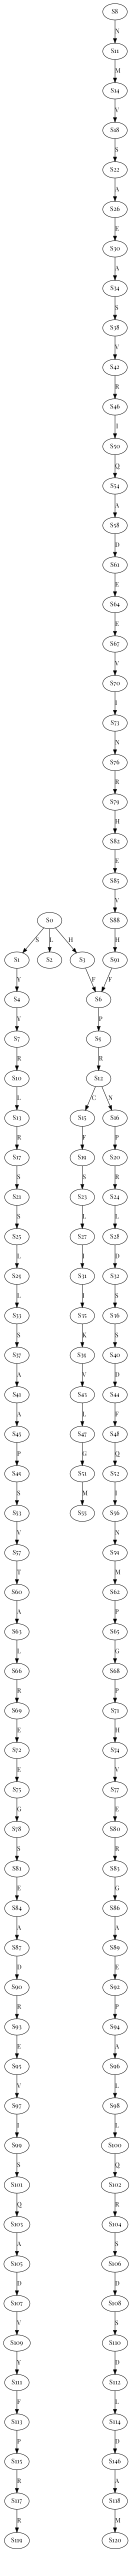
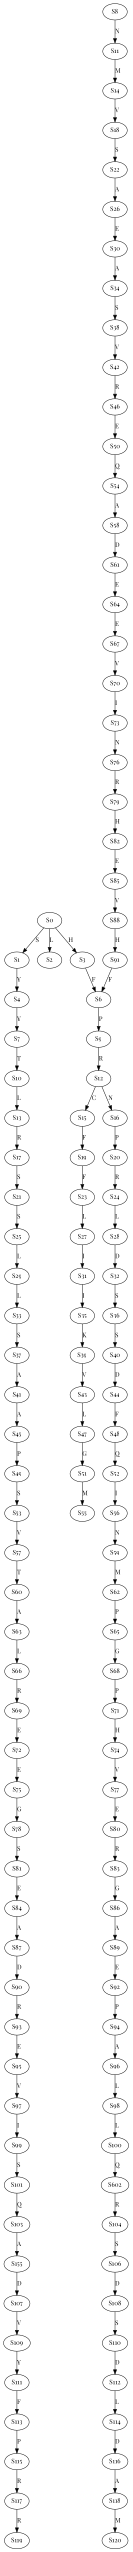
edge "S46" -> "S50": label "I" -> "E"
edge "S7" -> "S10": label "R" -> "T"
edge "S19" -> "S23": label "S" -> "F"
node "S102": label "S102" -> "S602"
node "S105": label "S105" -> "S155"
node "S146": label "S146" -> "S116"
